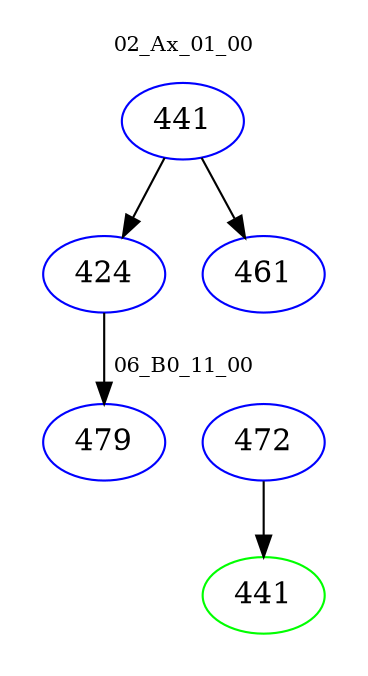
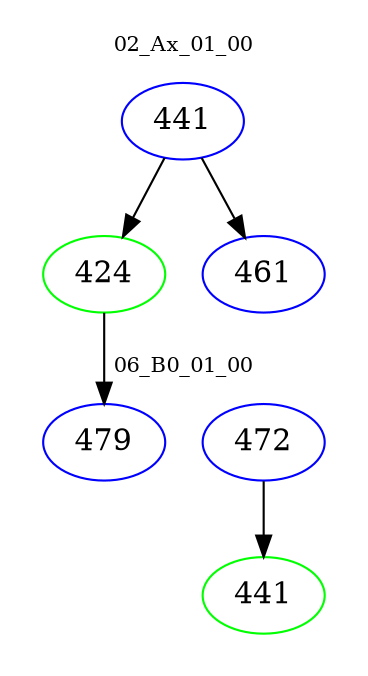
node "424": color blue -> green
cluster "06_B0_11_00": label "06_B0_11_00" -> "06_B0_01_00"
